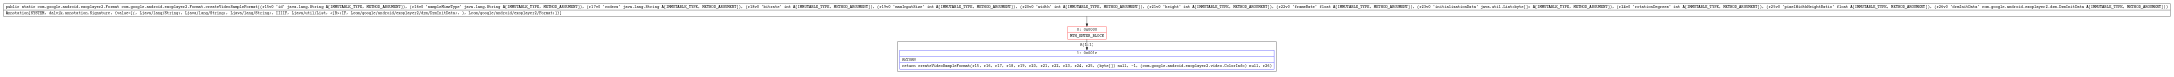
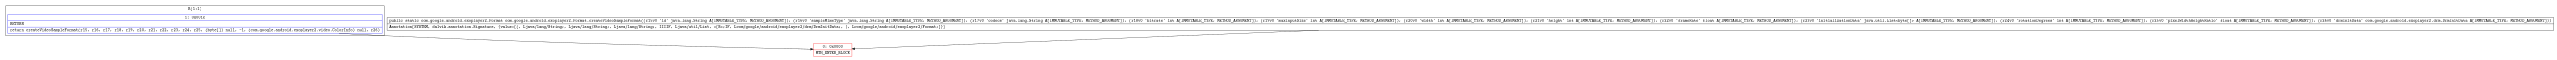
edge "0: 0x0000" -> "1: 0x001e": reversed
